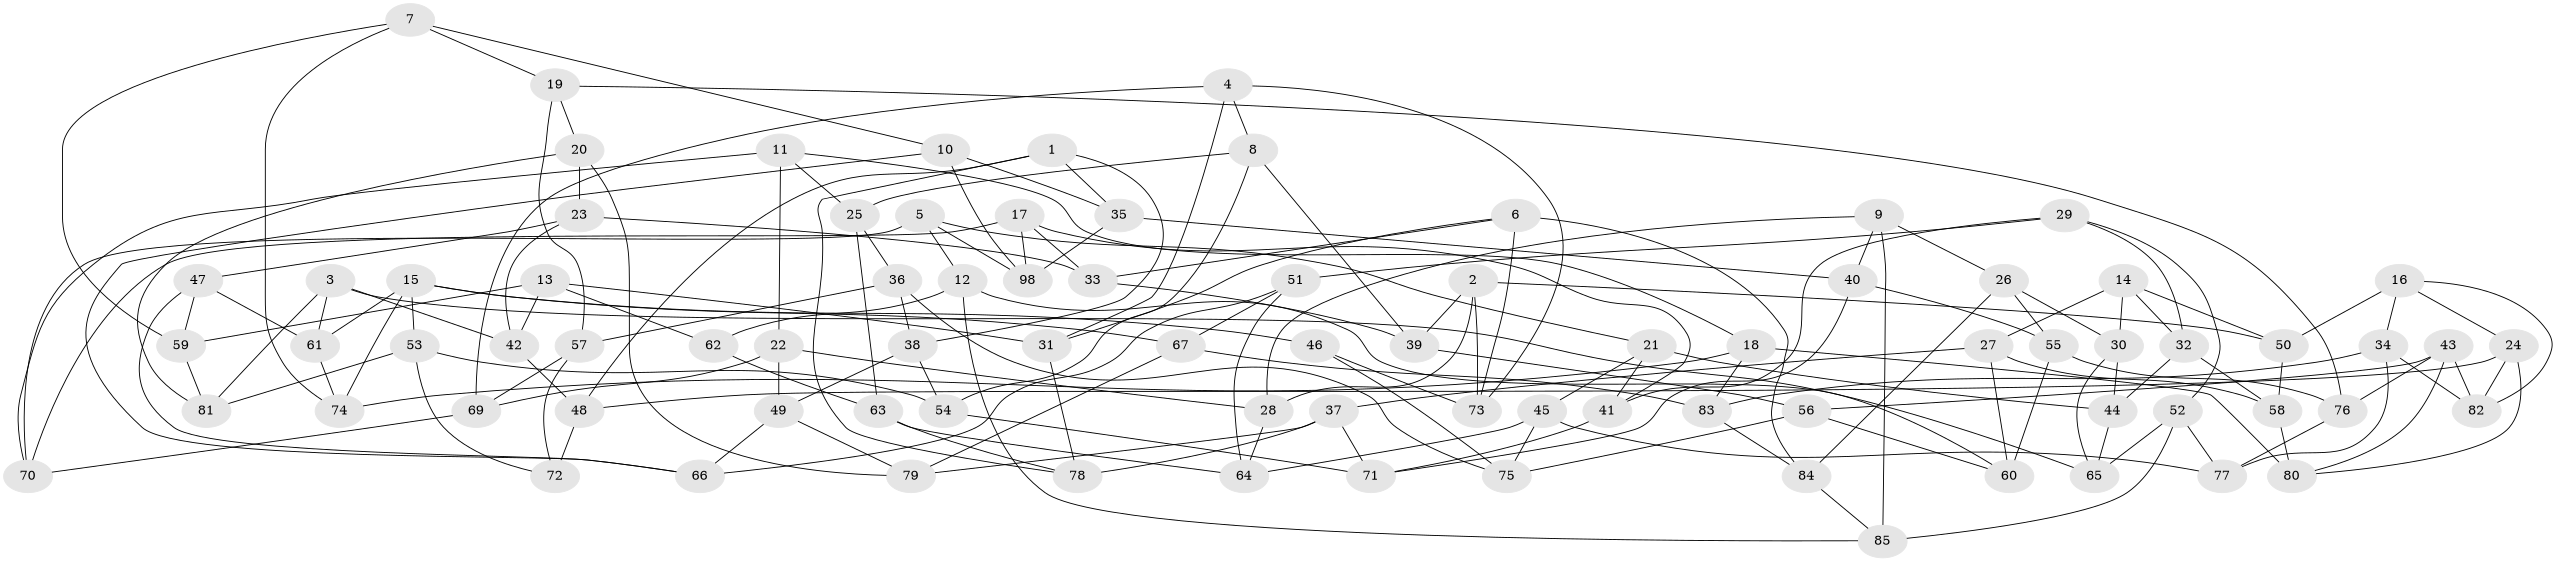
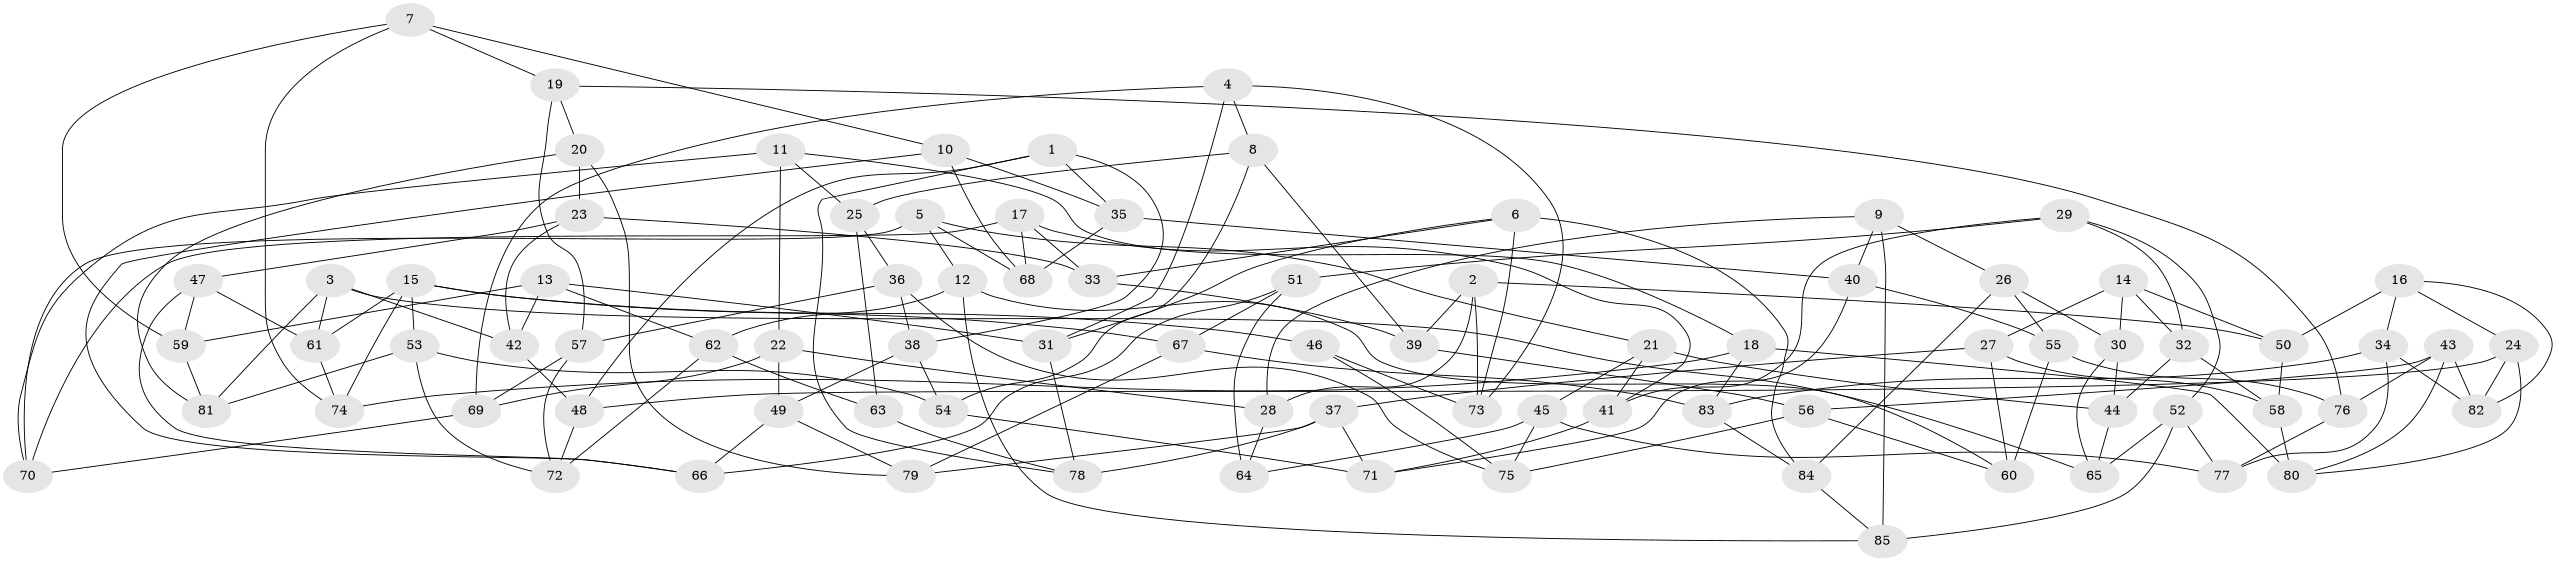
node "98": label "98" -> "68"
edge "62" -- "72": added
edge "63" -- "64": removed
